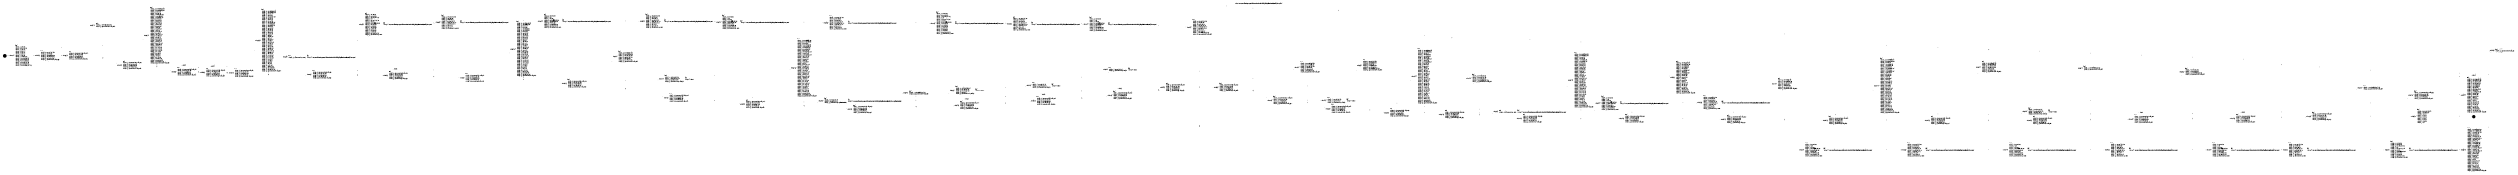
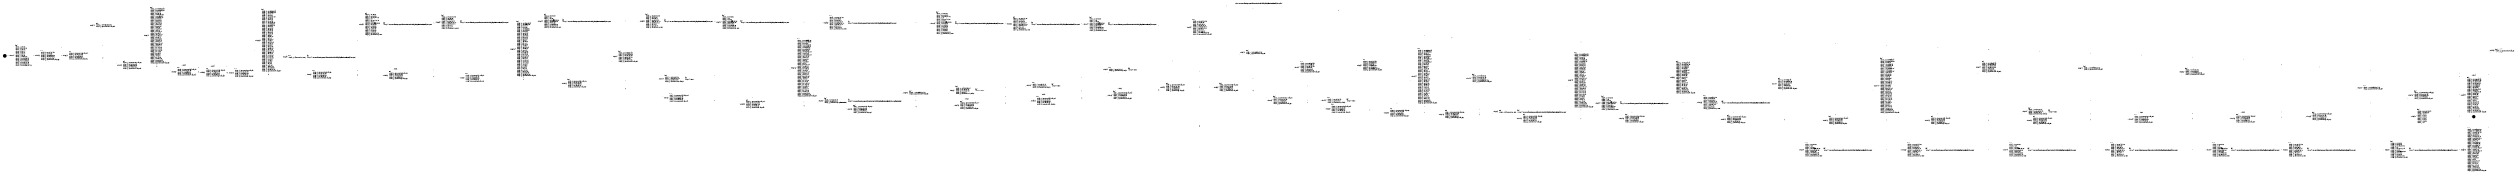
node "0x402937 [12]": added
